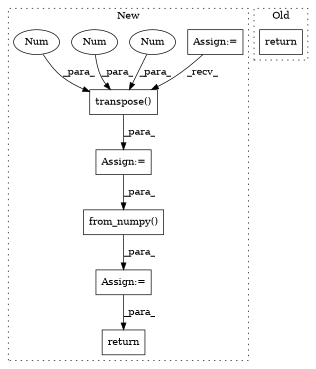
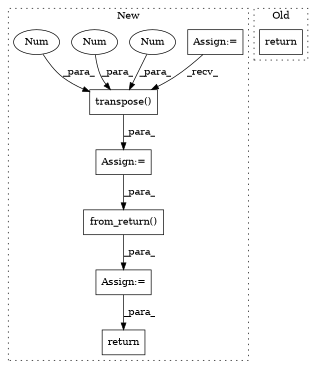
node "from_numpy()": label "from_numpy()" -> "from_return()"
